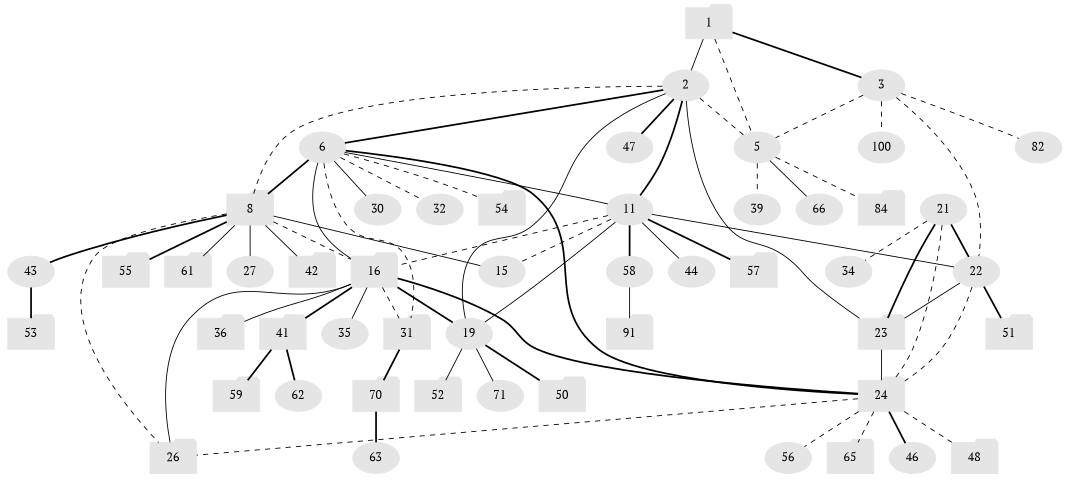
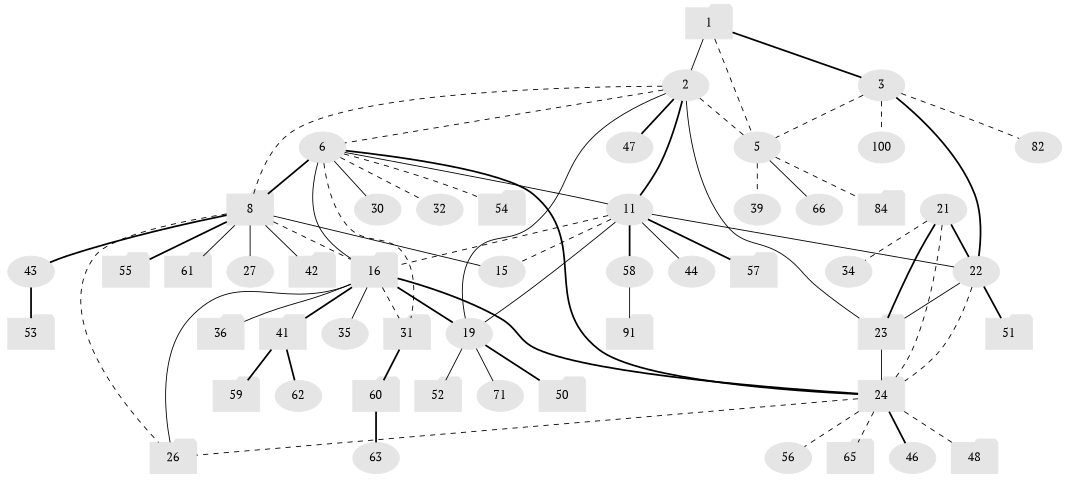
edge "2" -- "6": style bold -> dashed
edge "3" -- "22": style dashed -> bold
node "70": label "70" -> "60"
